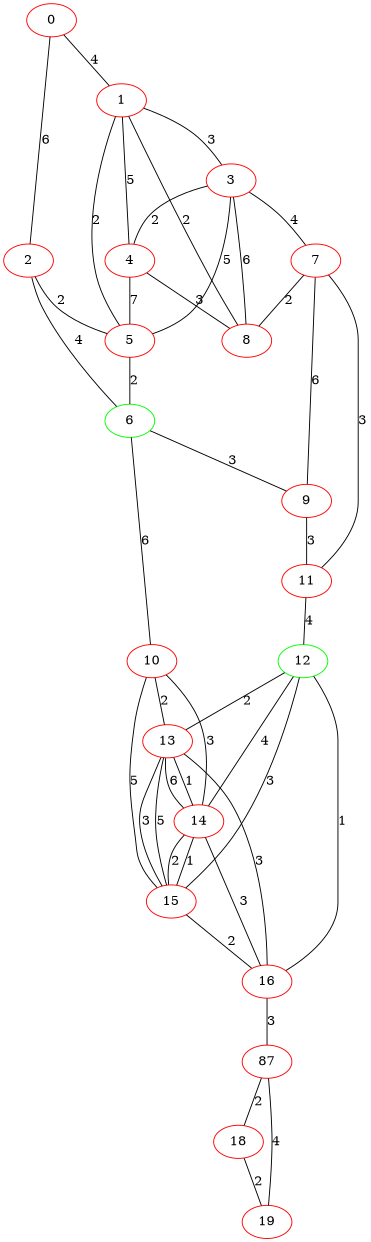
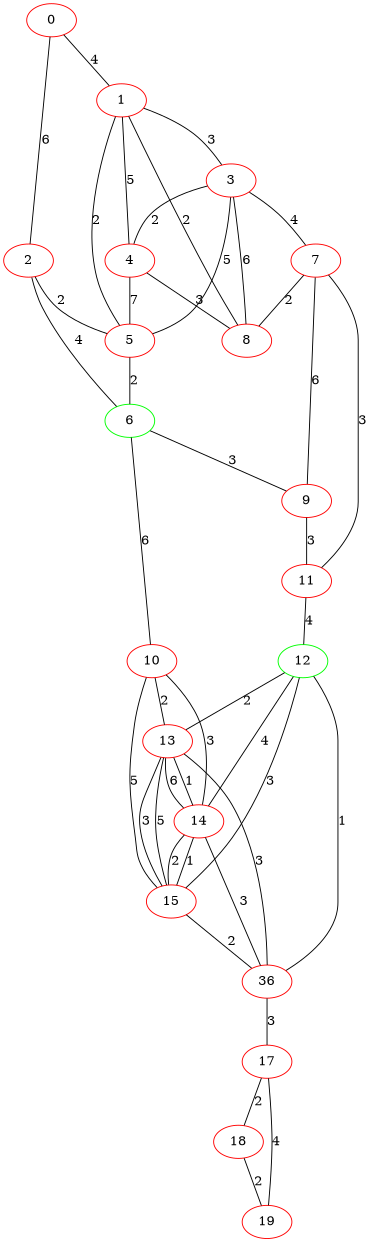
node "16": label "16" -> "36"
node "87": label "87" -> "17"
